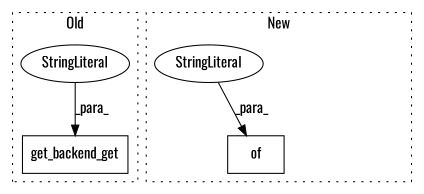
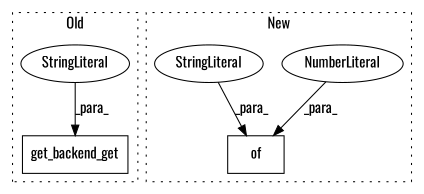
node "NumberLiteral": added
